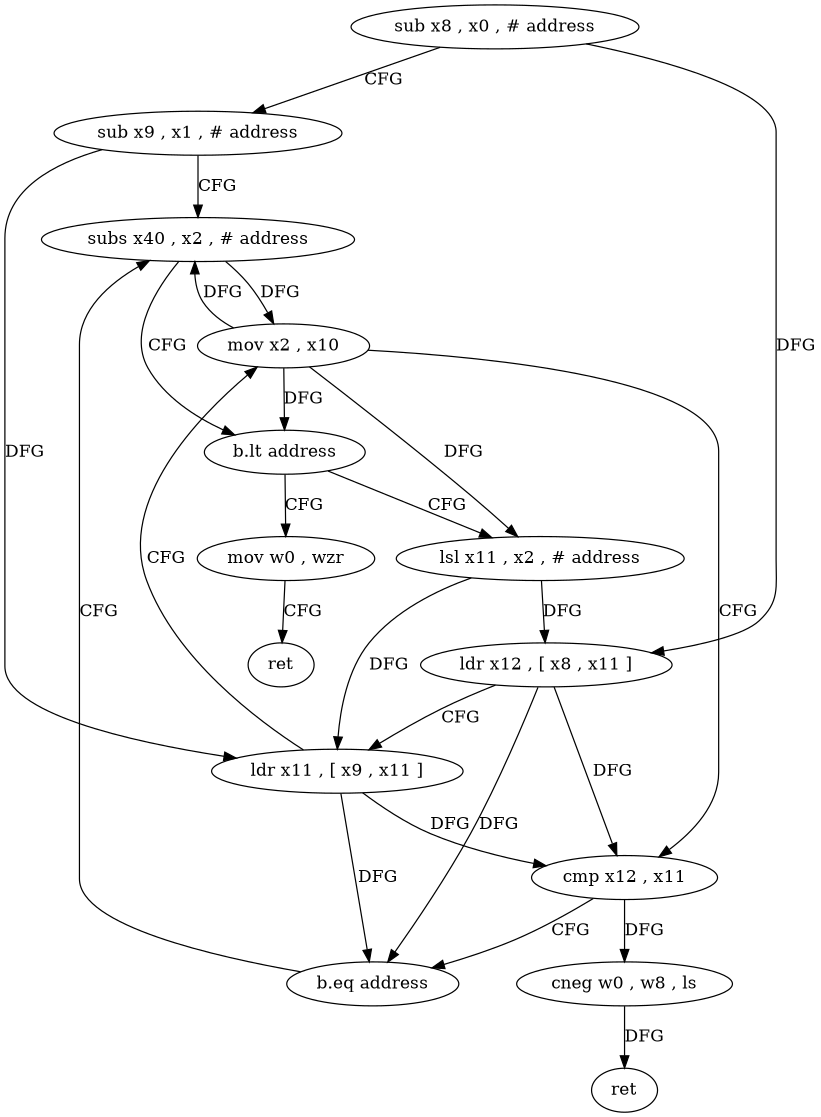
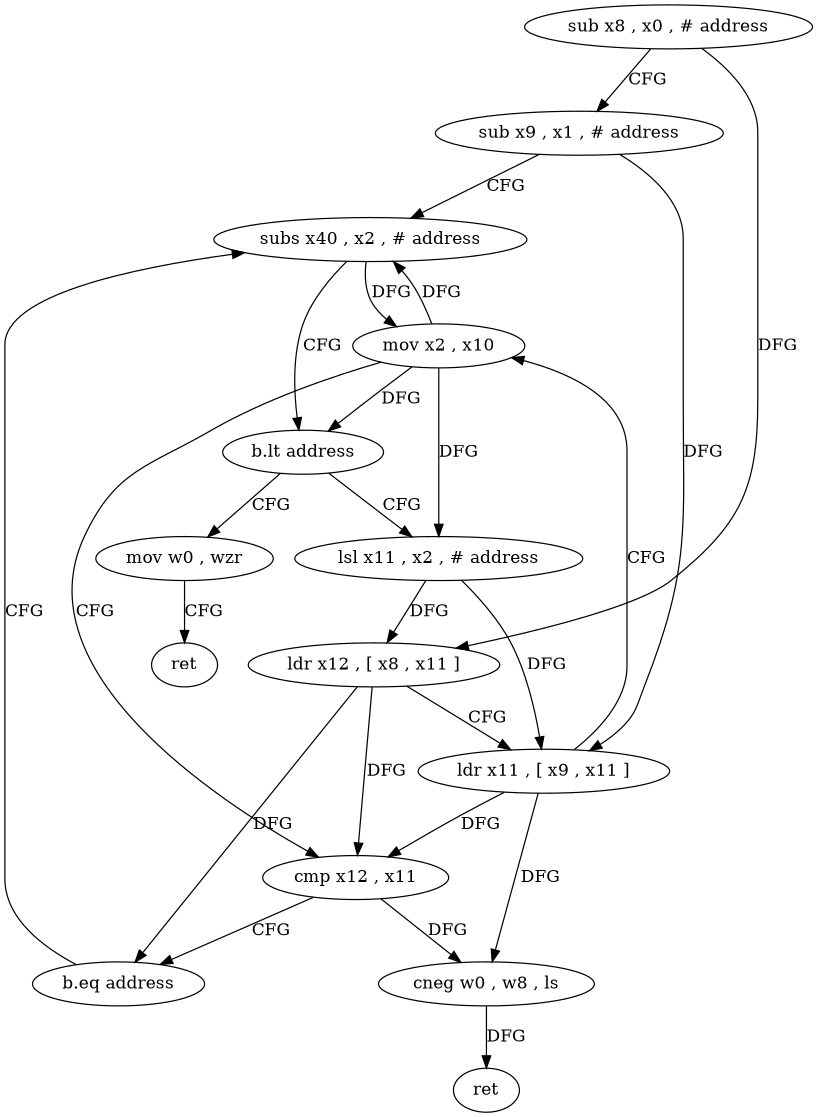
edge "ldr x11 , [ x9 , x11 ]" -> "b.eq address": now "ldr x11 , [ x9 , x11 ]" -> "cneg w0 , w8 , ls"
